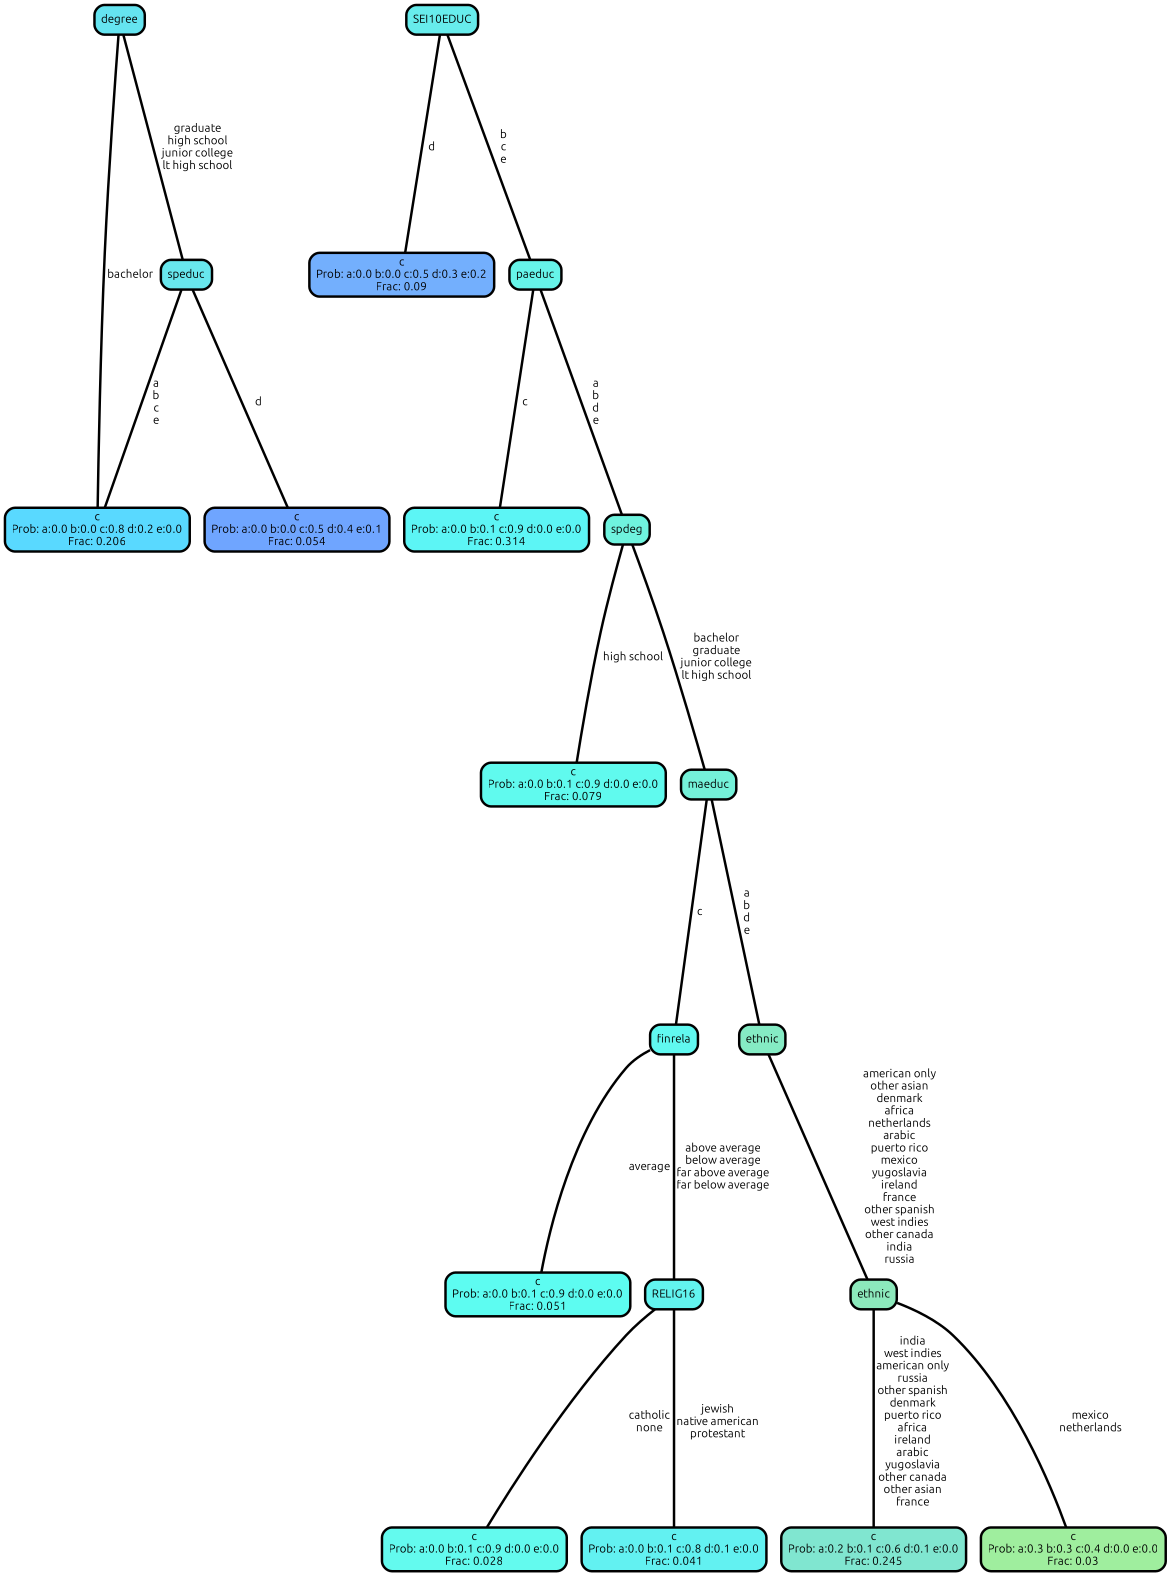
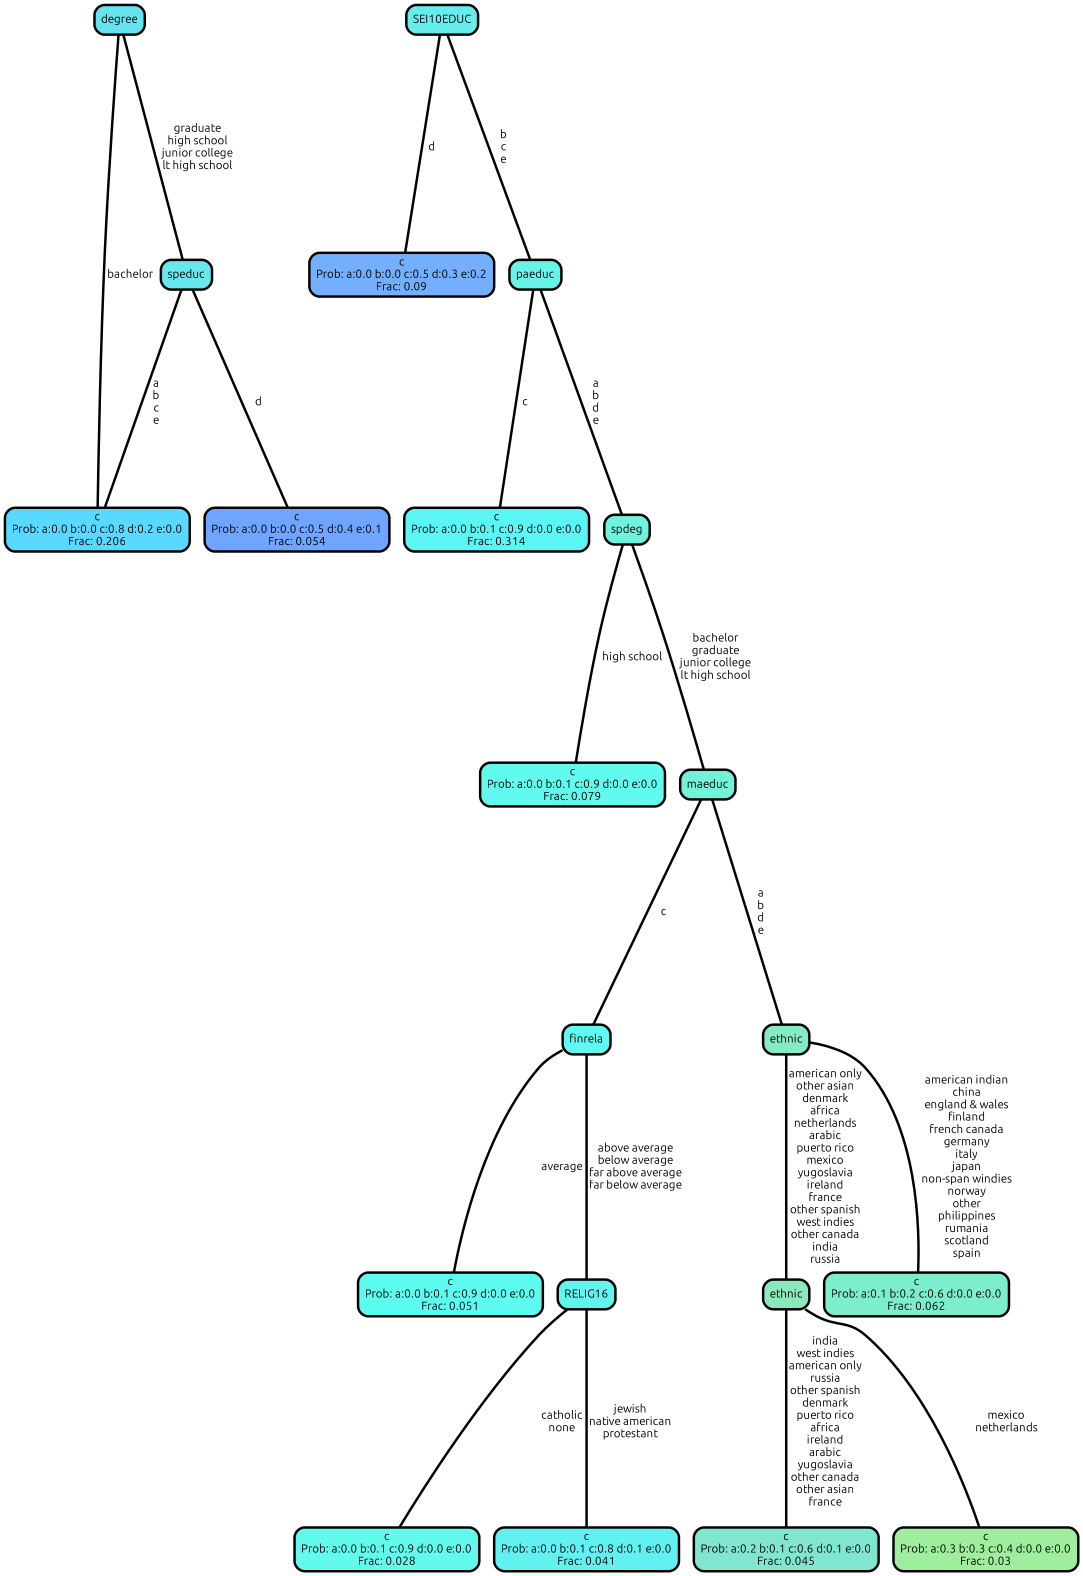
node "c Prob: a:0.1 b:0.2 c:0.6 d:0.0 e:0.0 Frac: 0.062": added
node "c Prob: a:0.2 b:0.1 c:0.6 d:0.1 e:0.0 Frac: 0.245": label "c Prob: a:0.2 b:0.1 c:0.6 d:0.1 e:0.0 Frac: 0.245" -> "c Prob: a:0.2 b:0.1 c:0.6 d:0.1 e:0.0 Frac: 0.045"
